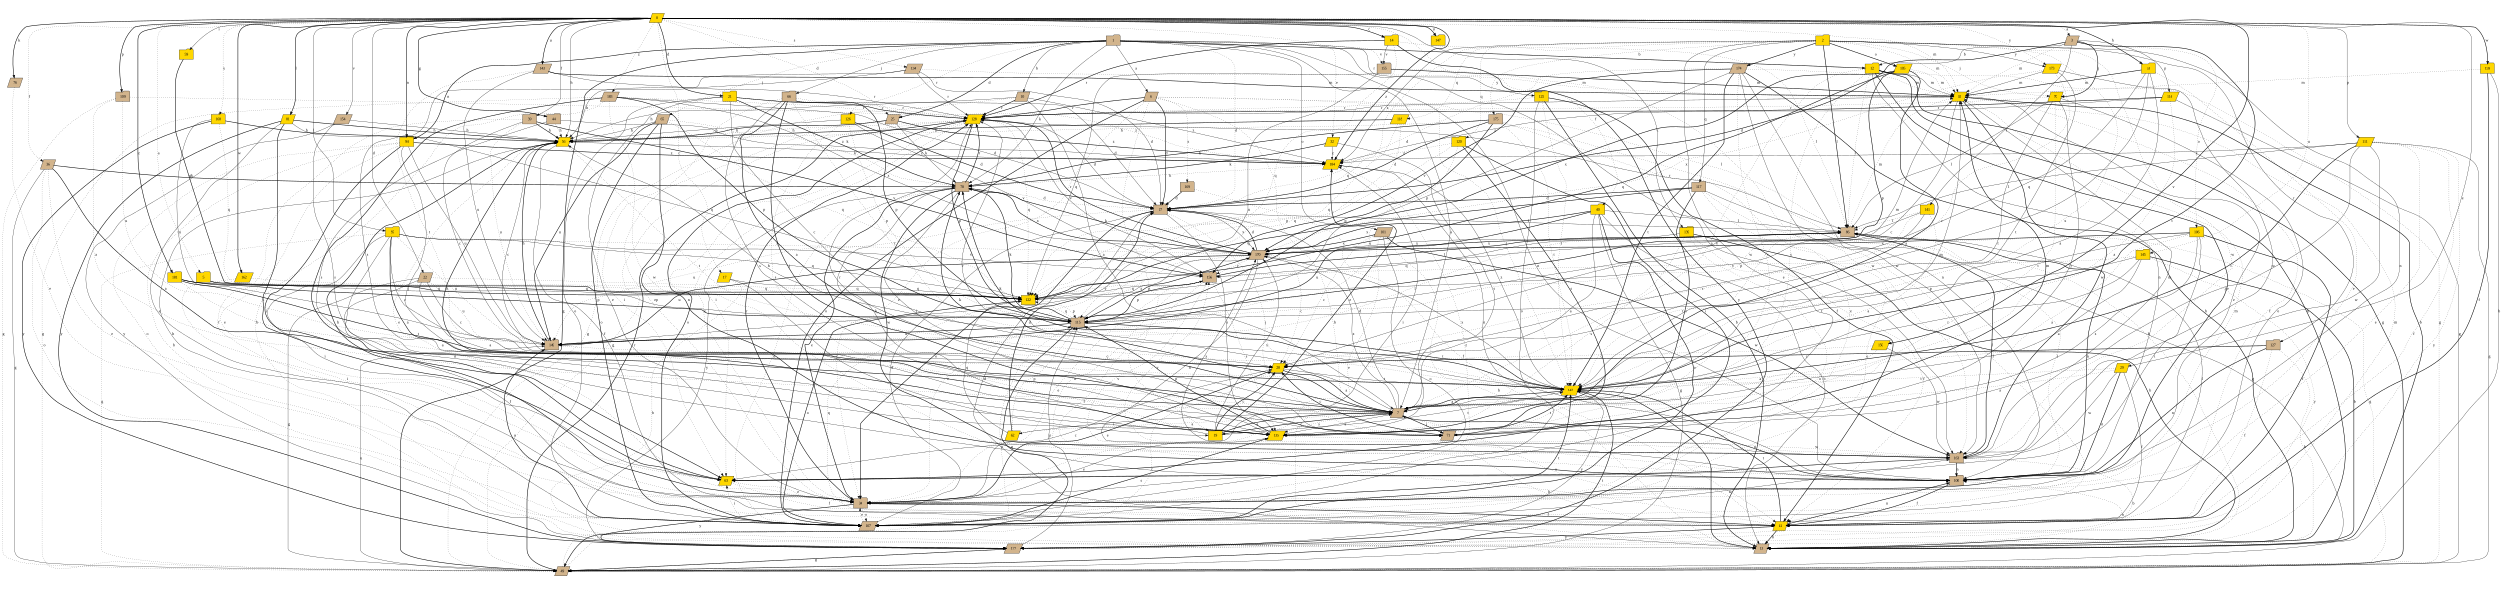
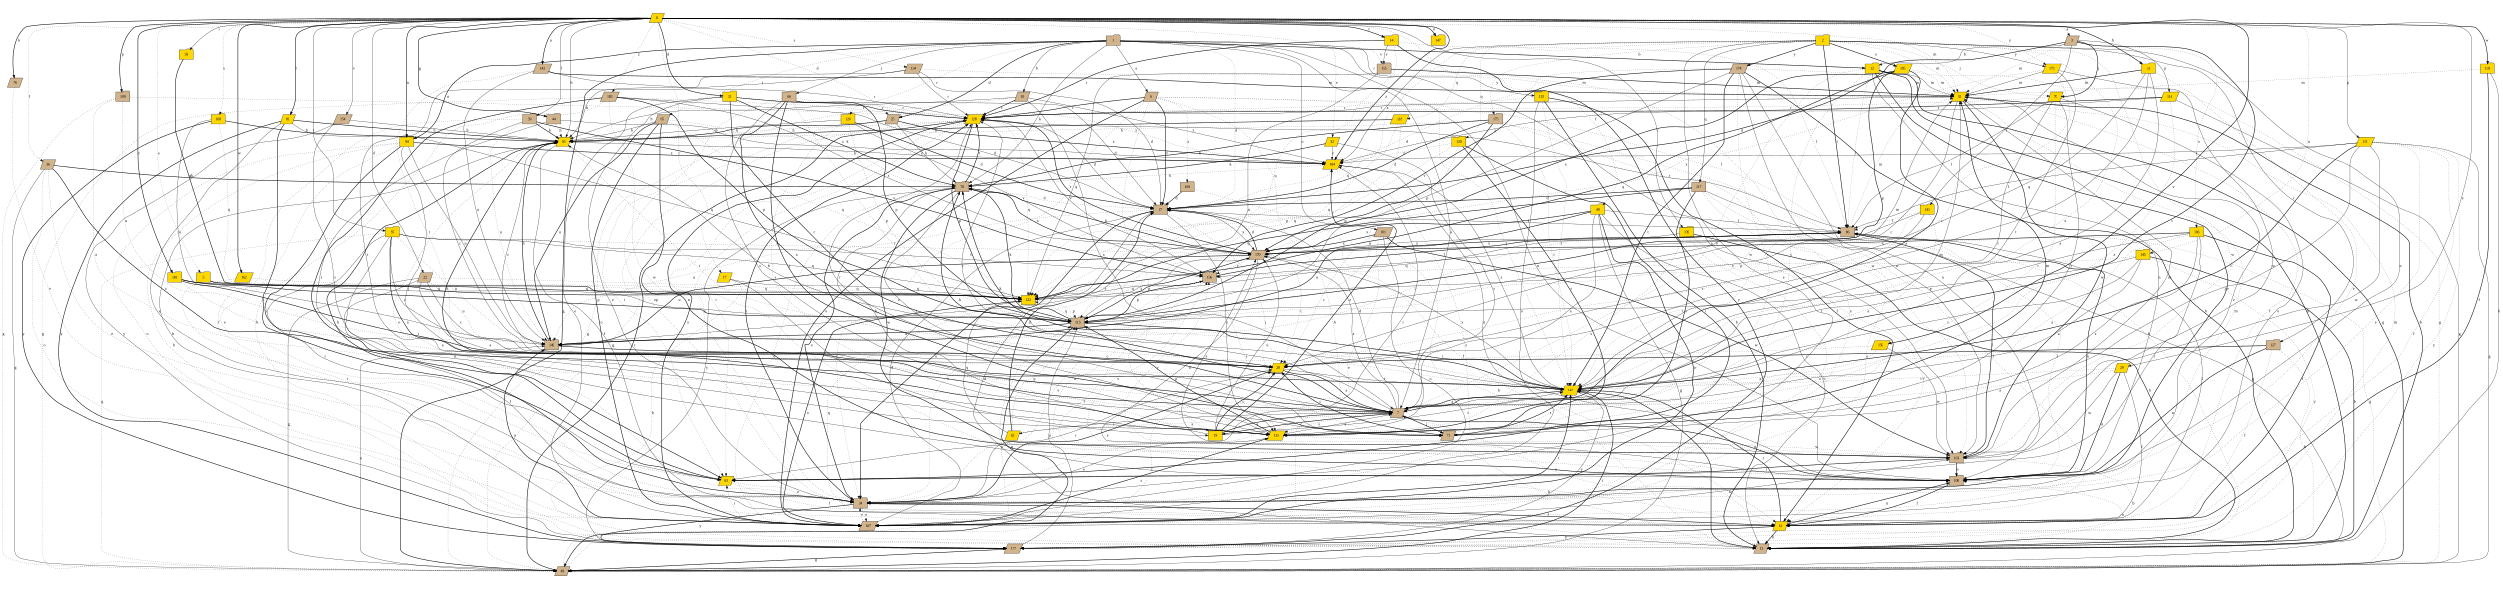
edge "21" -> "20": style solid -> bold
edge "149" -> "20": style dotted -> bold
